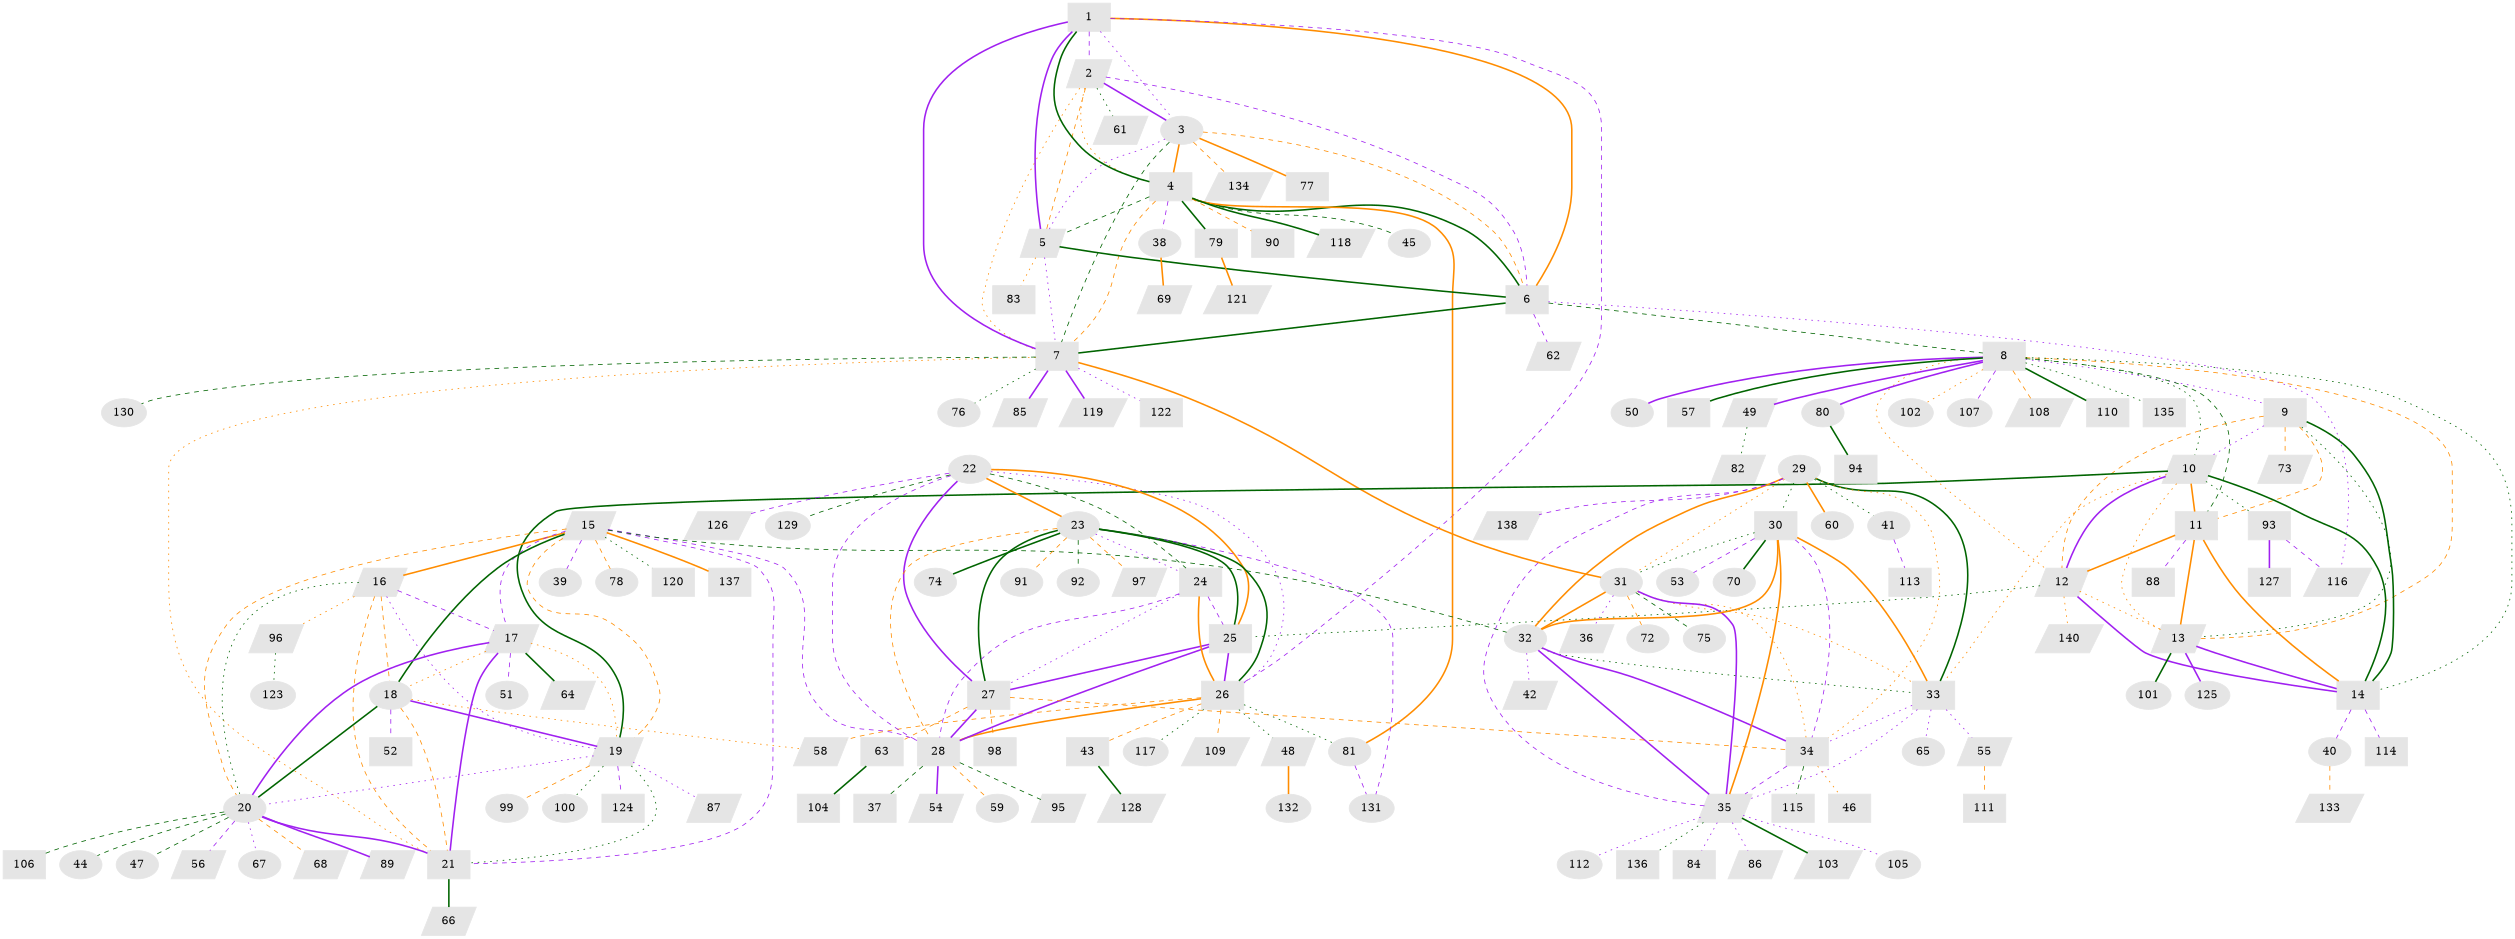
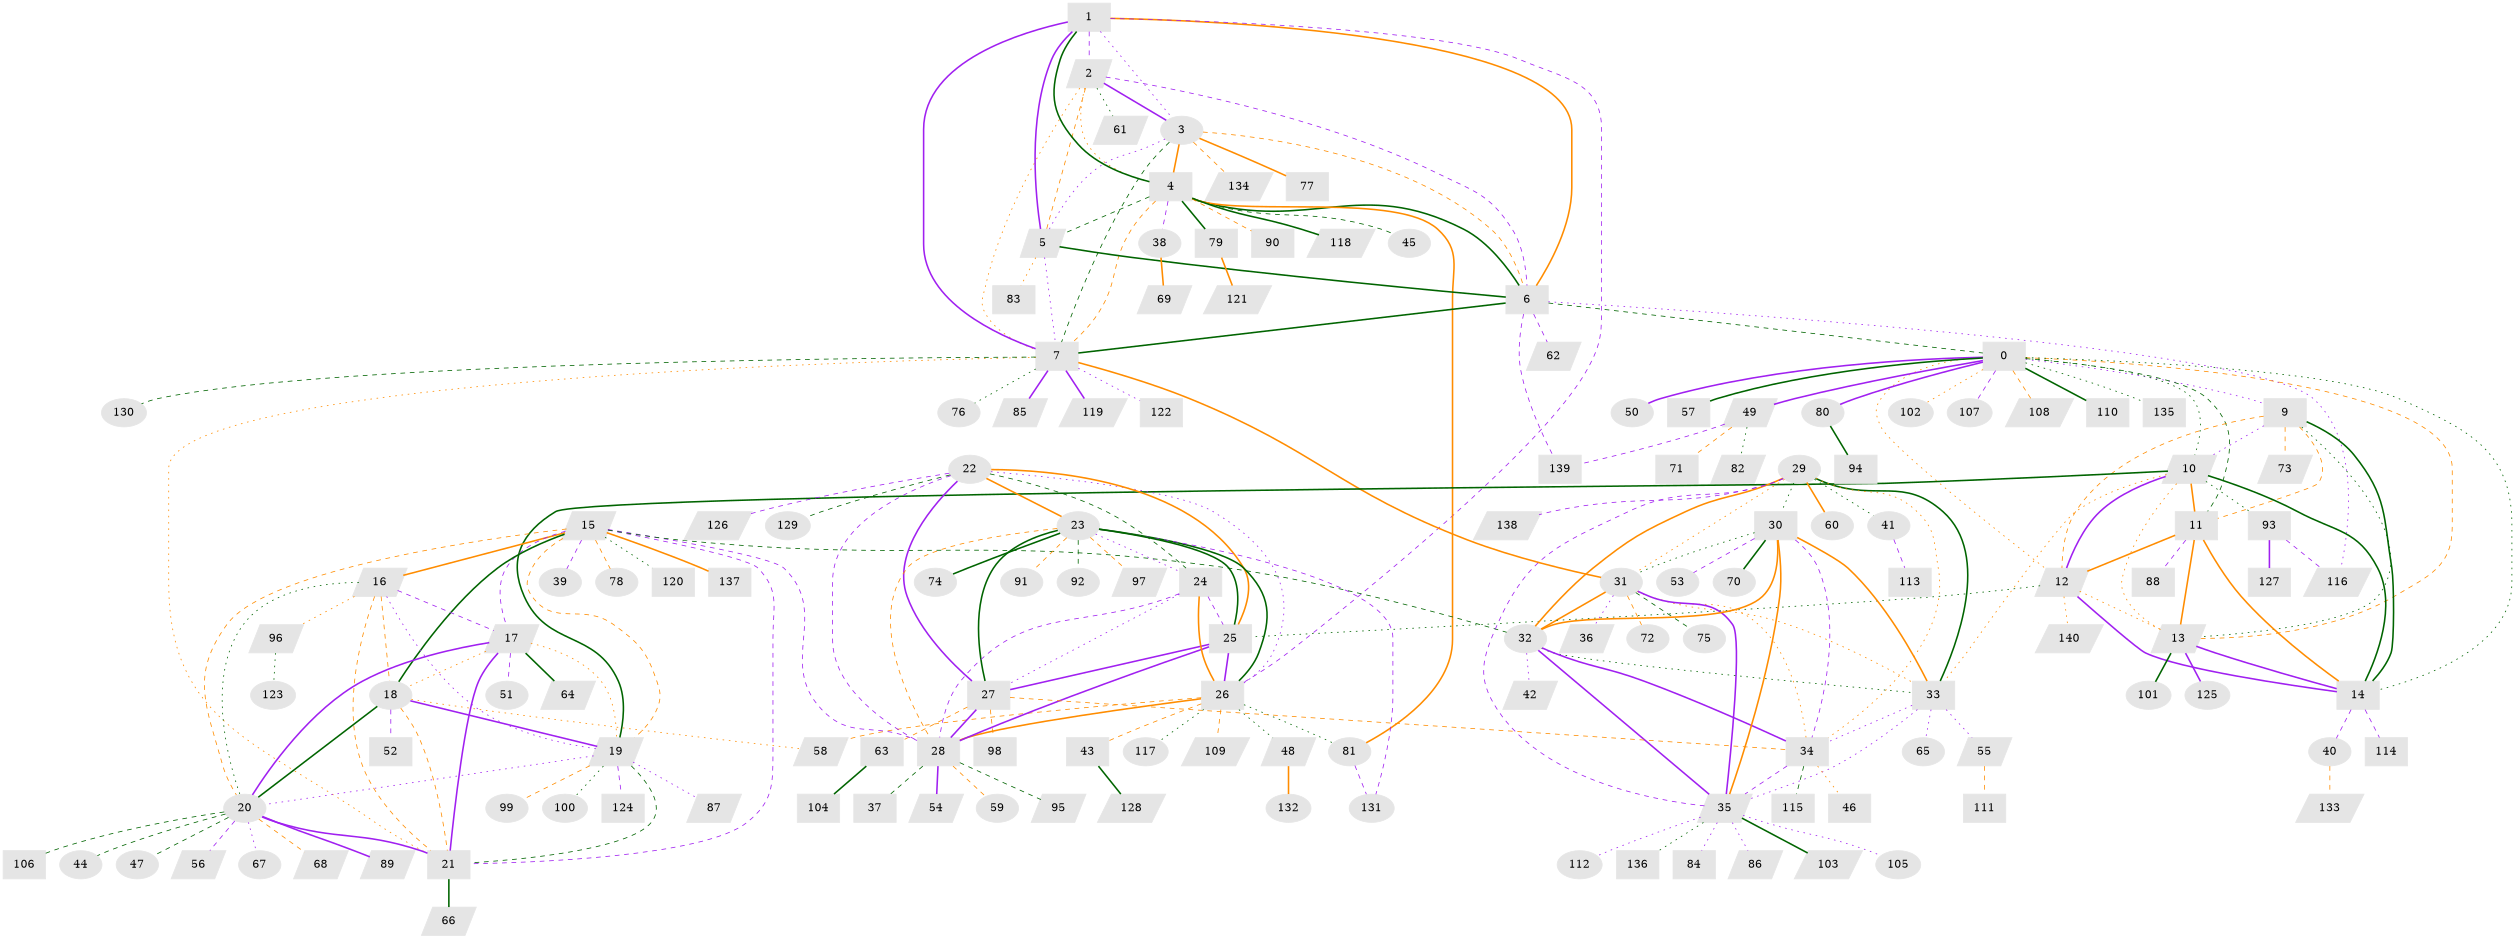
node "8": label "8" -> "0"
node "139": added
node "71": added
edge "19" -- "21": style dotted -> dashed
